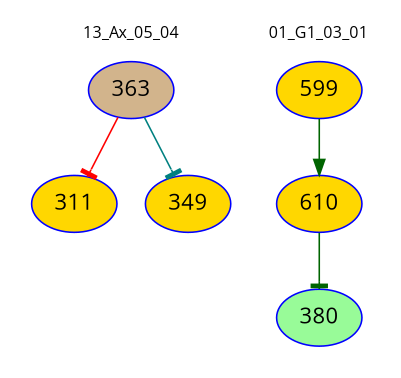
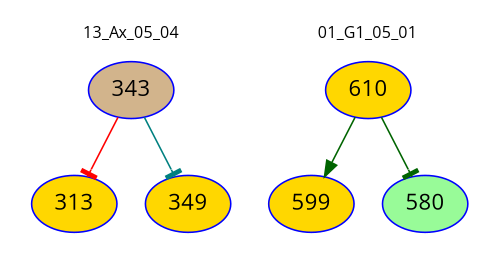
cluster "01_G1_03_01": label "01_G1_03_01" -> "01_G1_05_01"
node "363": label "363" -> "343"
edge "599" -> "610": reversed
node "311": label "311" -> "313"
node "380": label "380" -> "580"
